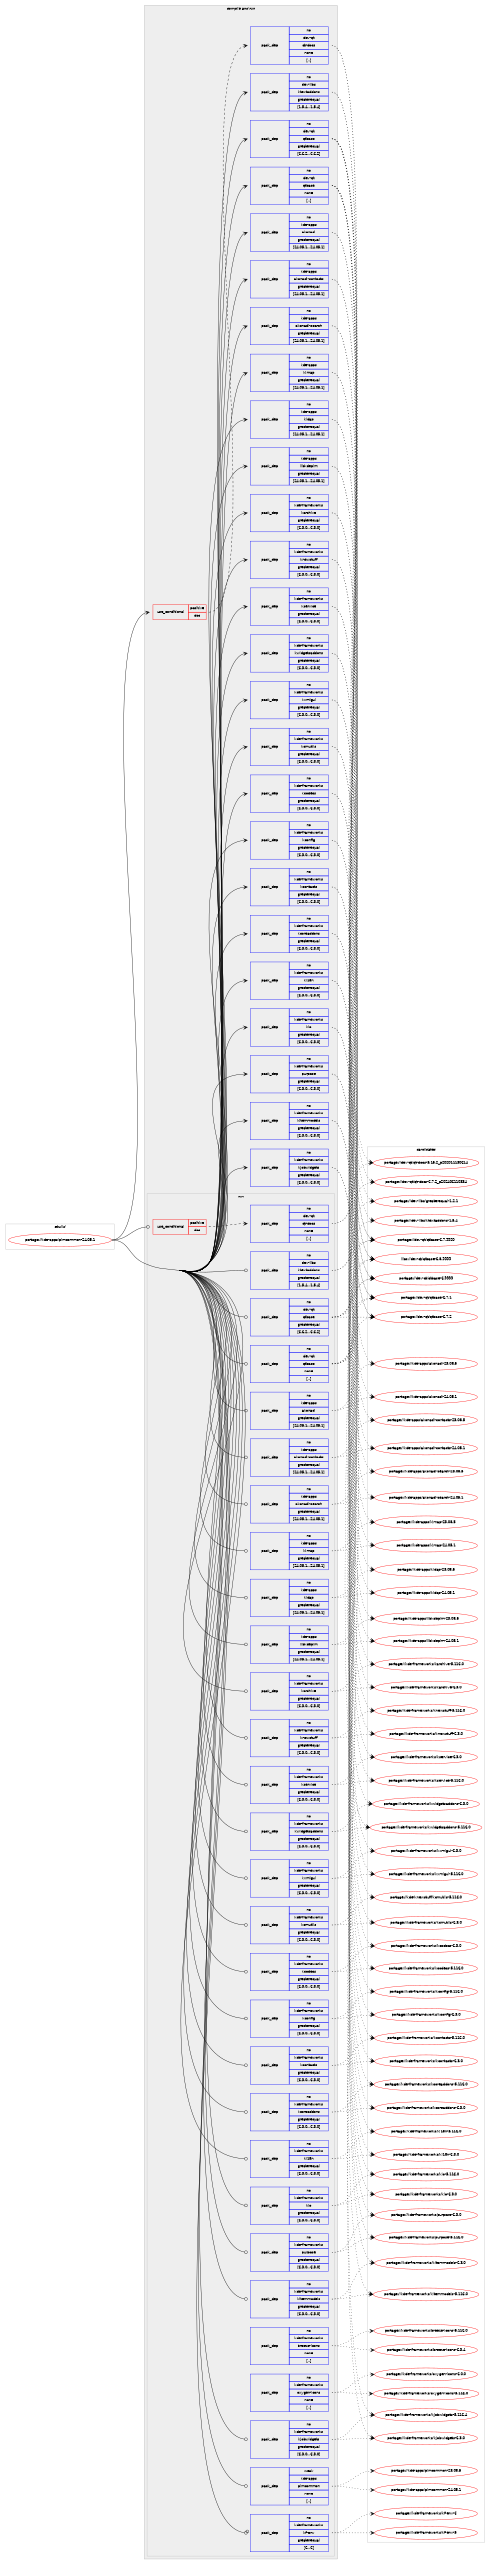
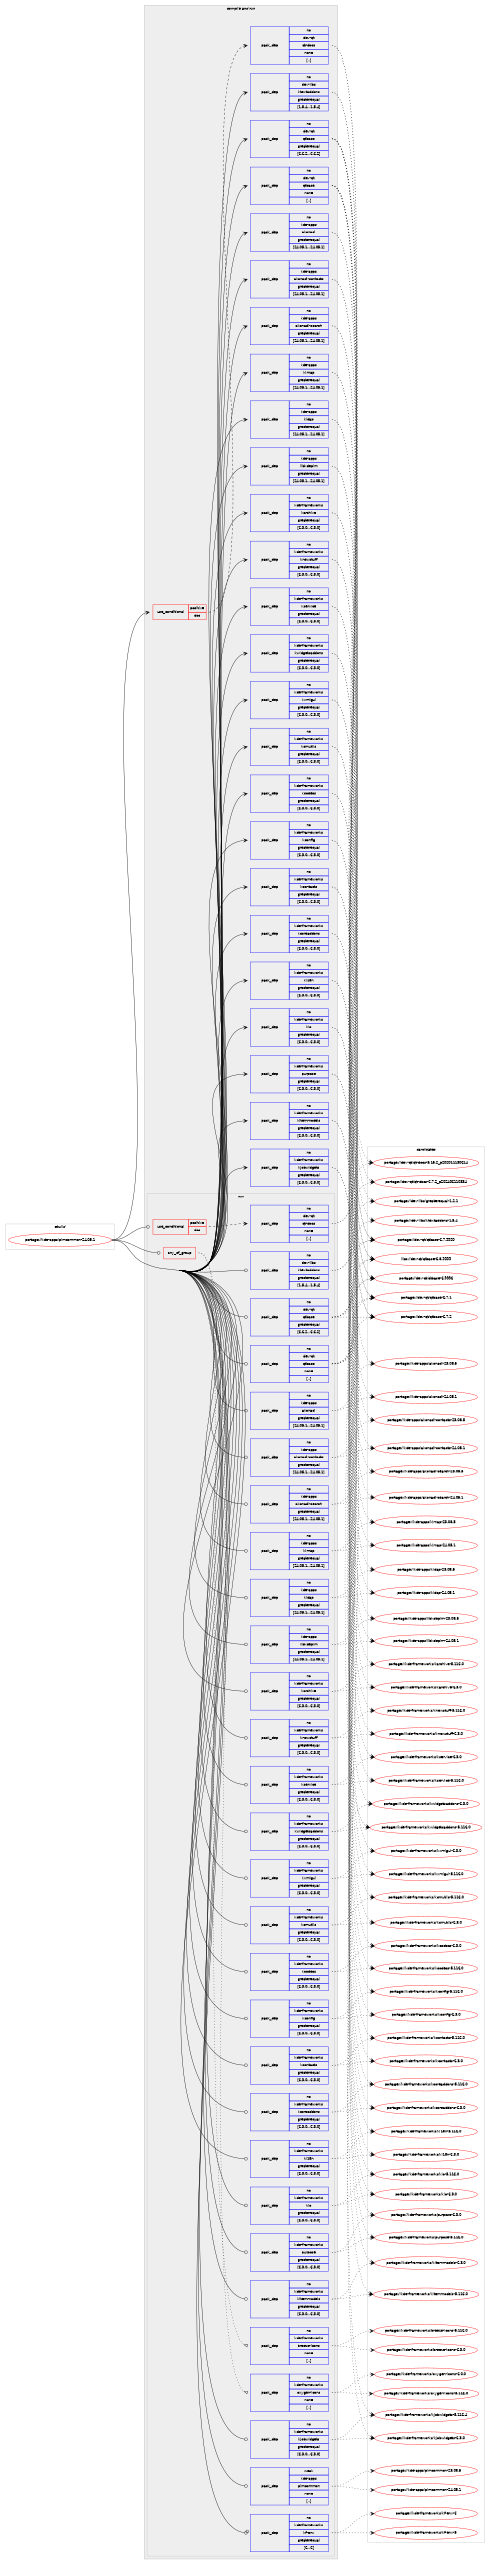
node "any_of_group": added
node "portage://dev-qt/qtbase-6.9999": label "portage://dev-qt/qtbase-6.9999" -> "portage://dev-qt/qtbase-6.9996"
node "portage://kde-knewstuff/kcmutils-5.116.0": label "portage://kde-knewstuff/kcmutils-5.116.0" -> "portage://kde-frameworks/kcmutils-5.116.0"
node "portage://kde-frameworks/breeze-icons-6.3.4": label "portage://kde-frameworks/breeze-icons-6.3.4" -> "portage://kde-frameworks/breeze-icons-6.3.0"
